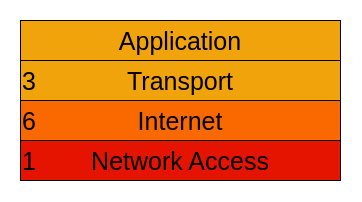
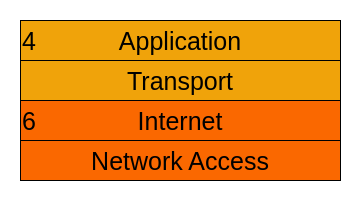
node "4": added
node "3": removed
node "1": removed
node "Network Access": fillcolor #e51400 -> #fa6800
